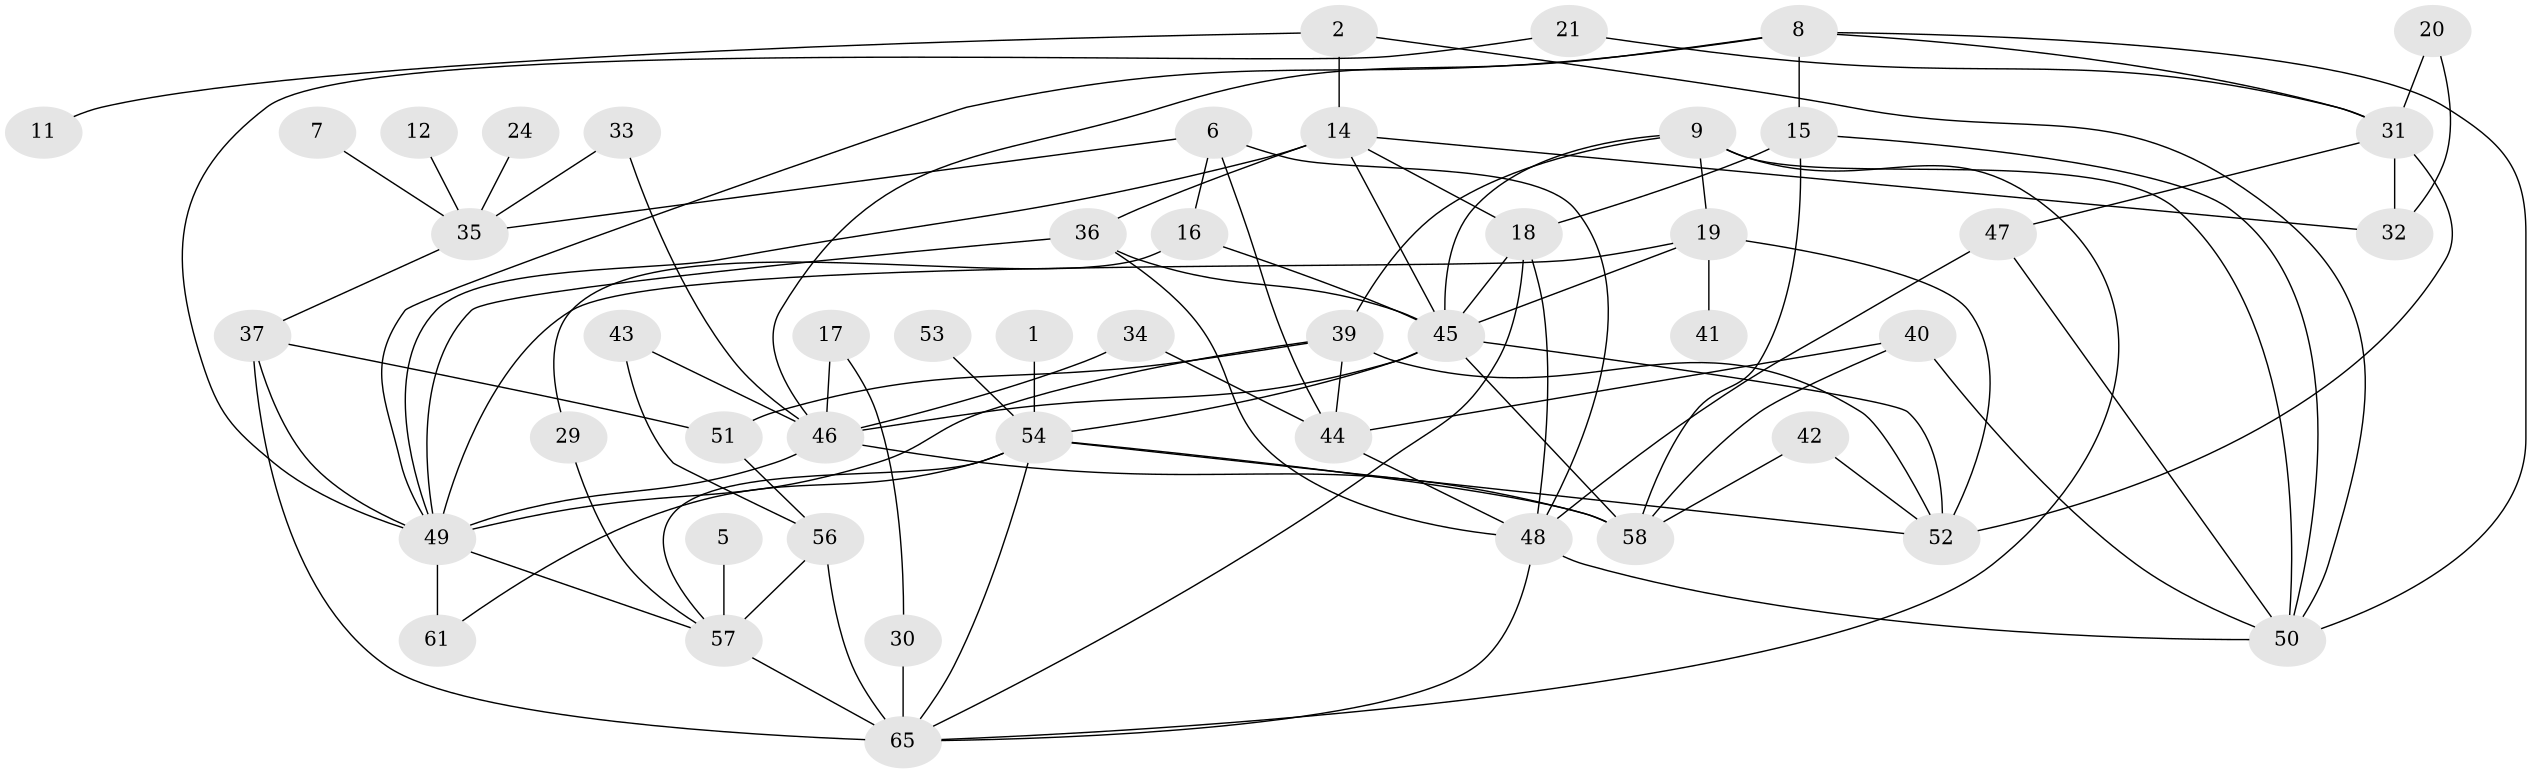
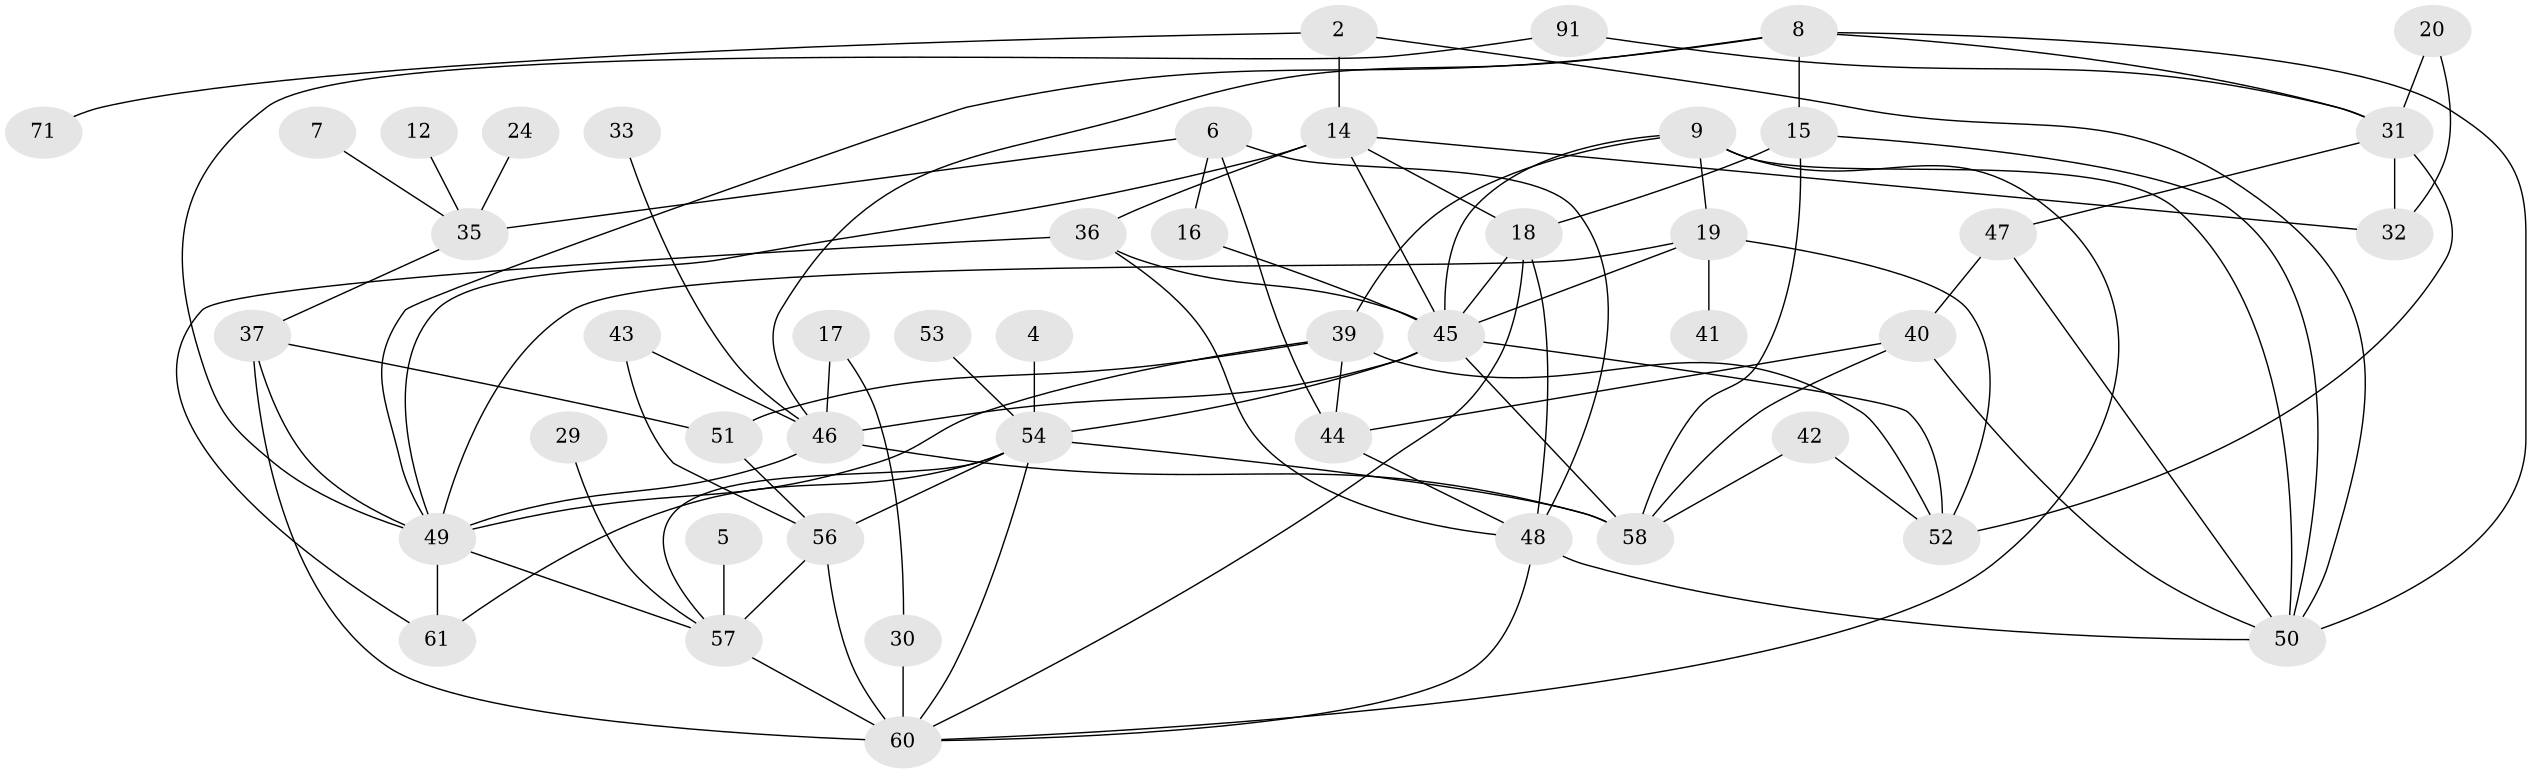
node "21": label "21" -> "91"
node "11": label "11" -> "71"
edge "33" -- "35": removed
edge "16" -- "29": removed
edge "36" -- "49": now "36" -- "61"
node "1": label "1" -> "4"
node "34": removed
edge "47" -- "48": now "47" -- "40"
edge "54" -- "52": now "54" -- "56"
node "65": label "65" -> "60"
